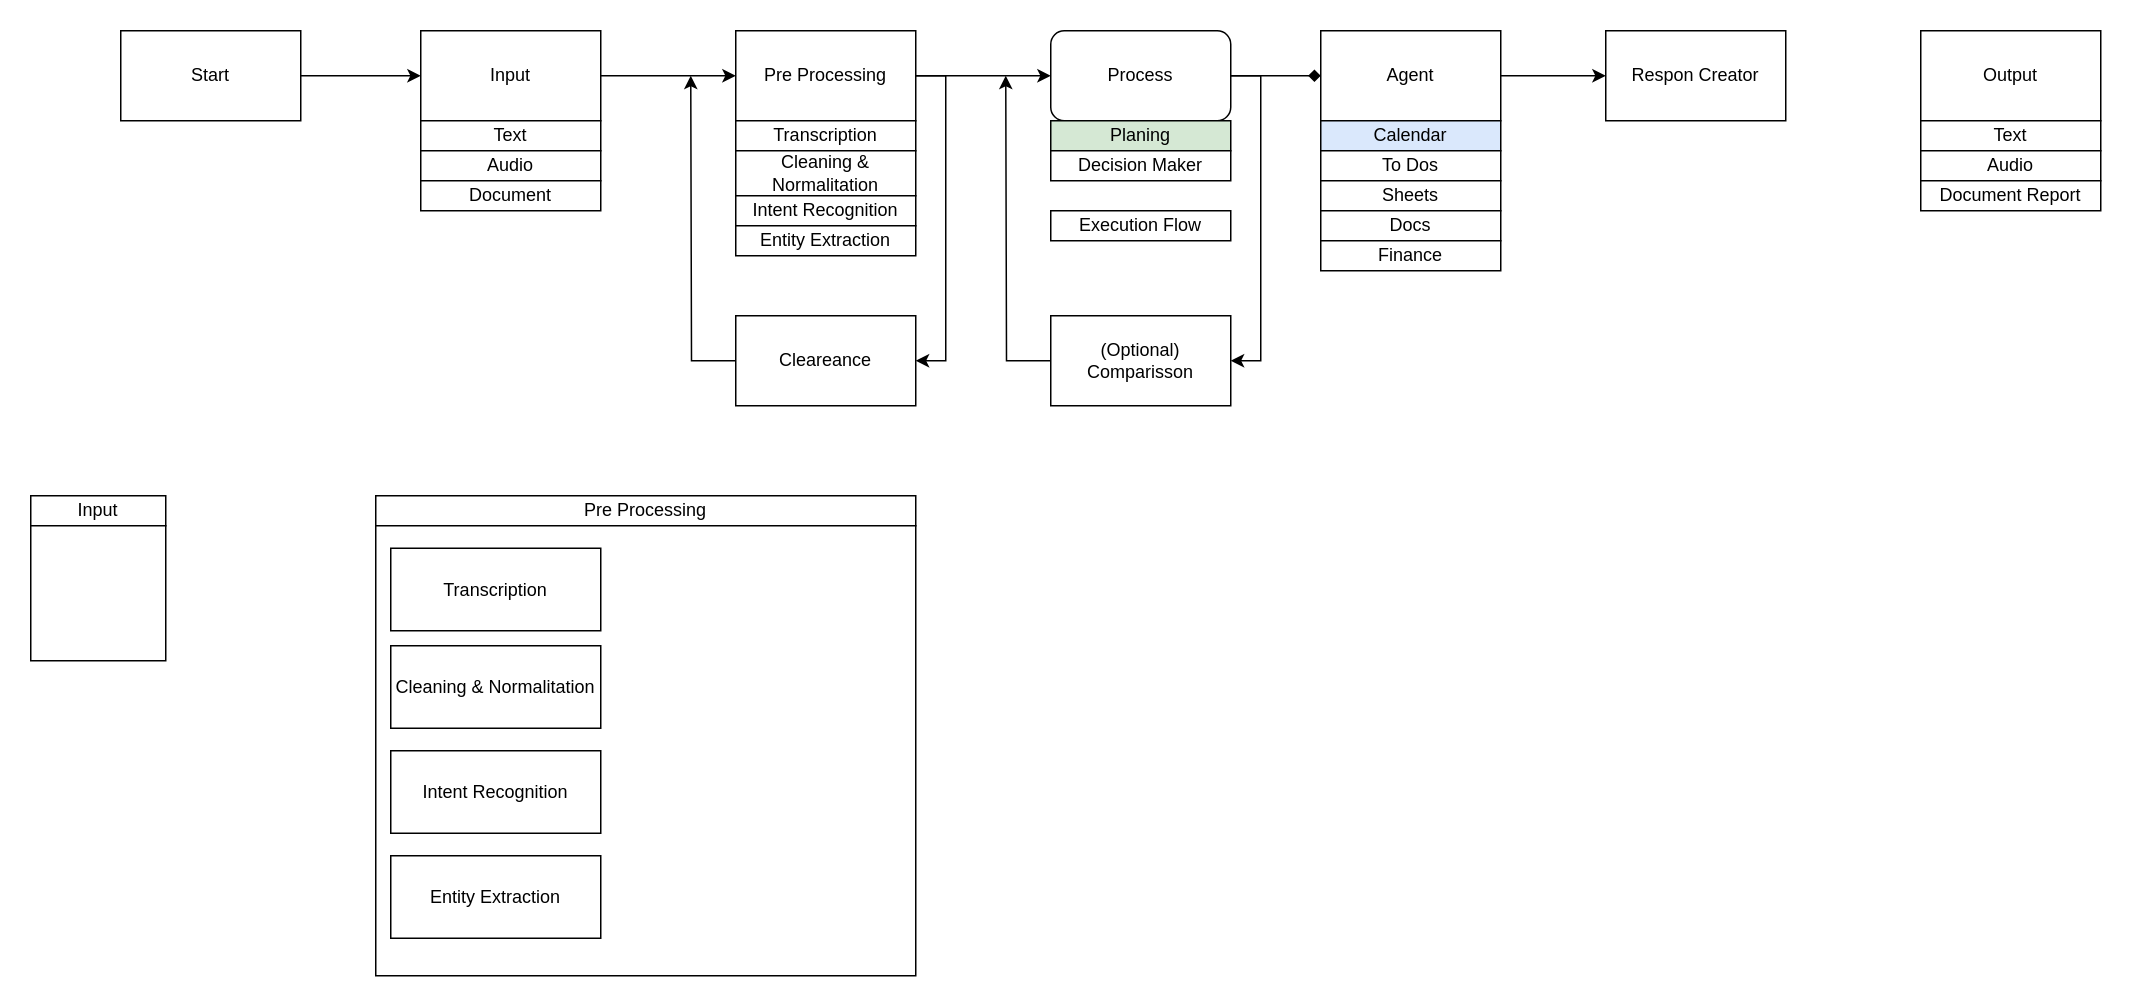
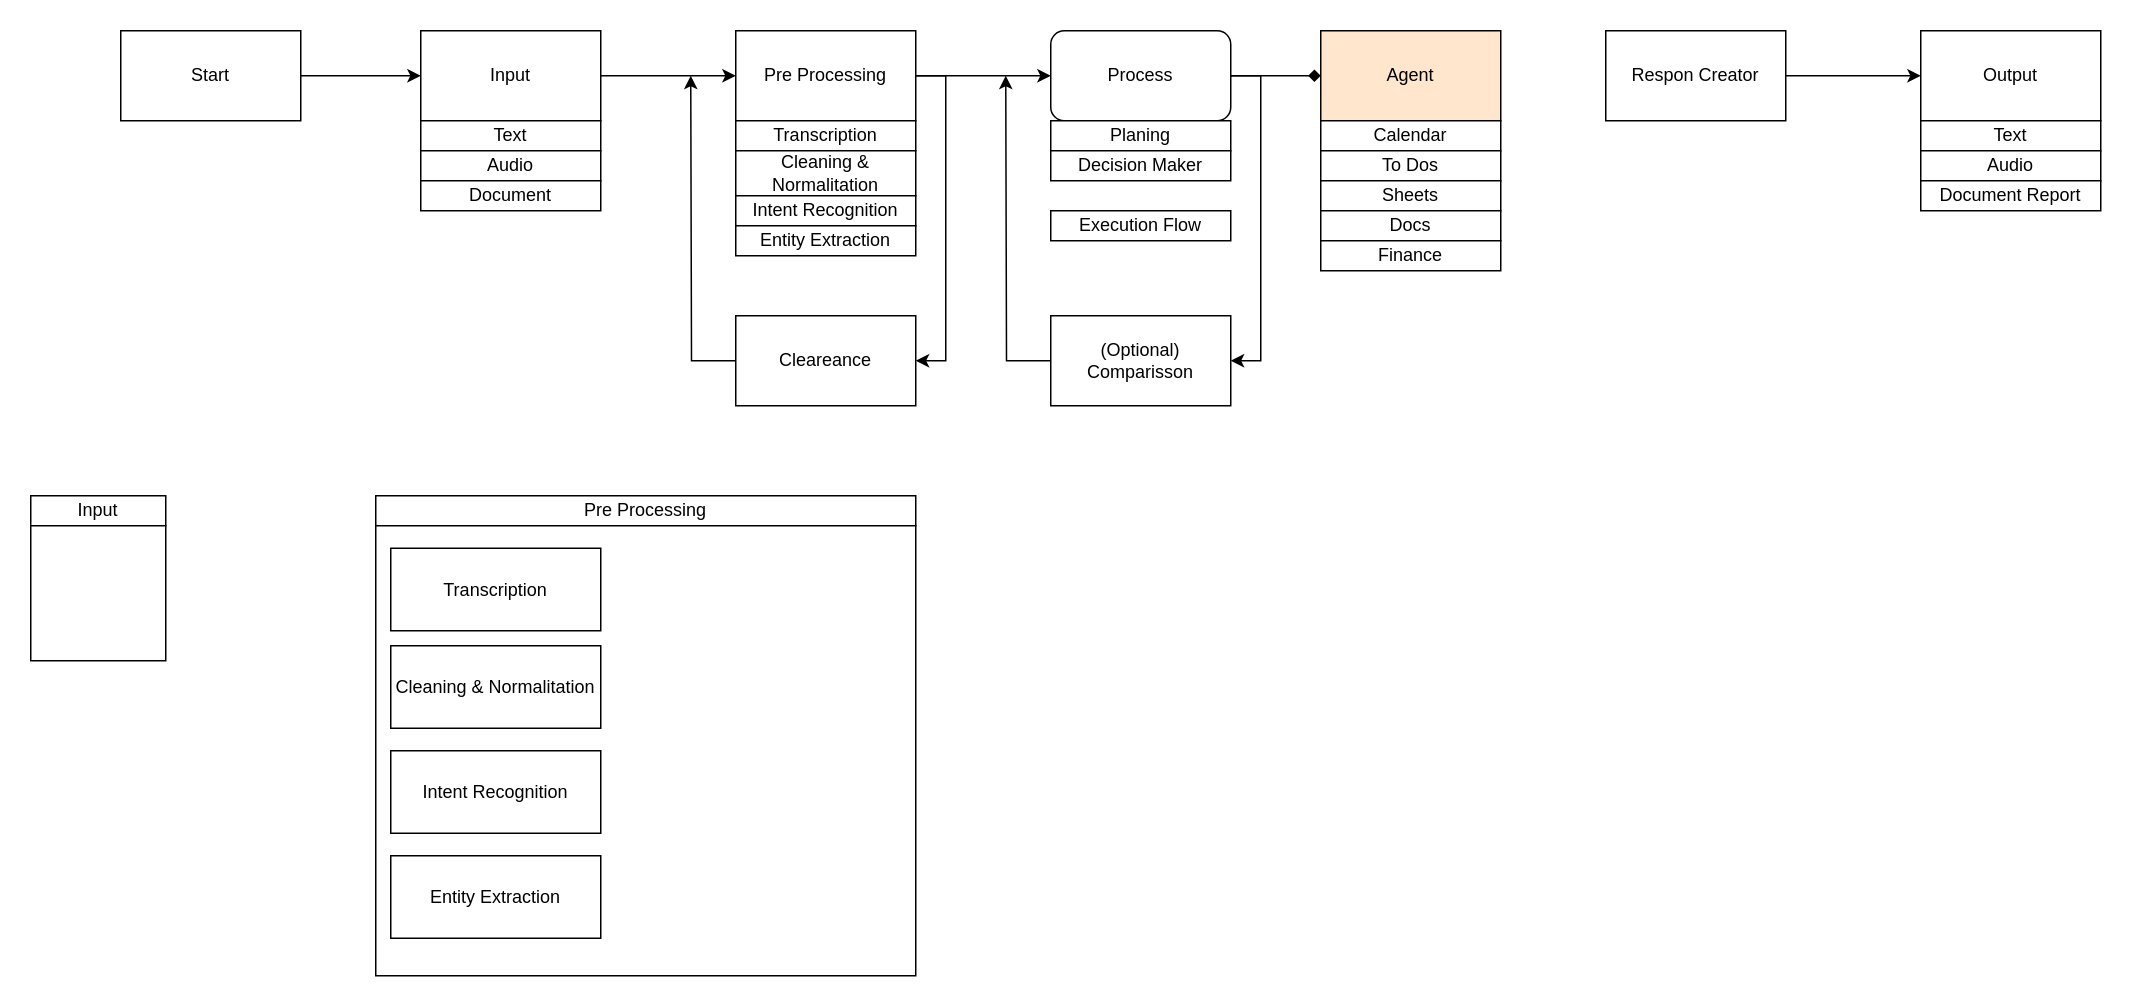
node "Agent": fillcolor #ffffff -> #ffe6cc
edge "Agent" -> "Respon Creator": removed
edge "Respon Creator" -> "Output": added
node "Planing": fillcolor #d5e8d4 -> #ffffff
node "Calendar": fillcolor #dae8fc -> #ffffff
